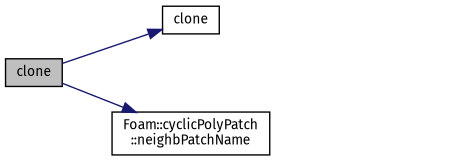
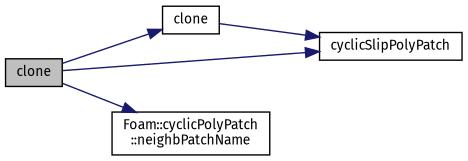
node "cyclicSlipPolyPatch": added
